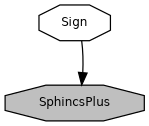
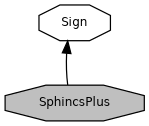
edge "Sign" -> "SphincsPlus": reversed
